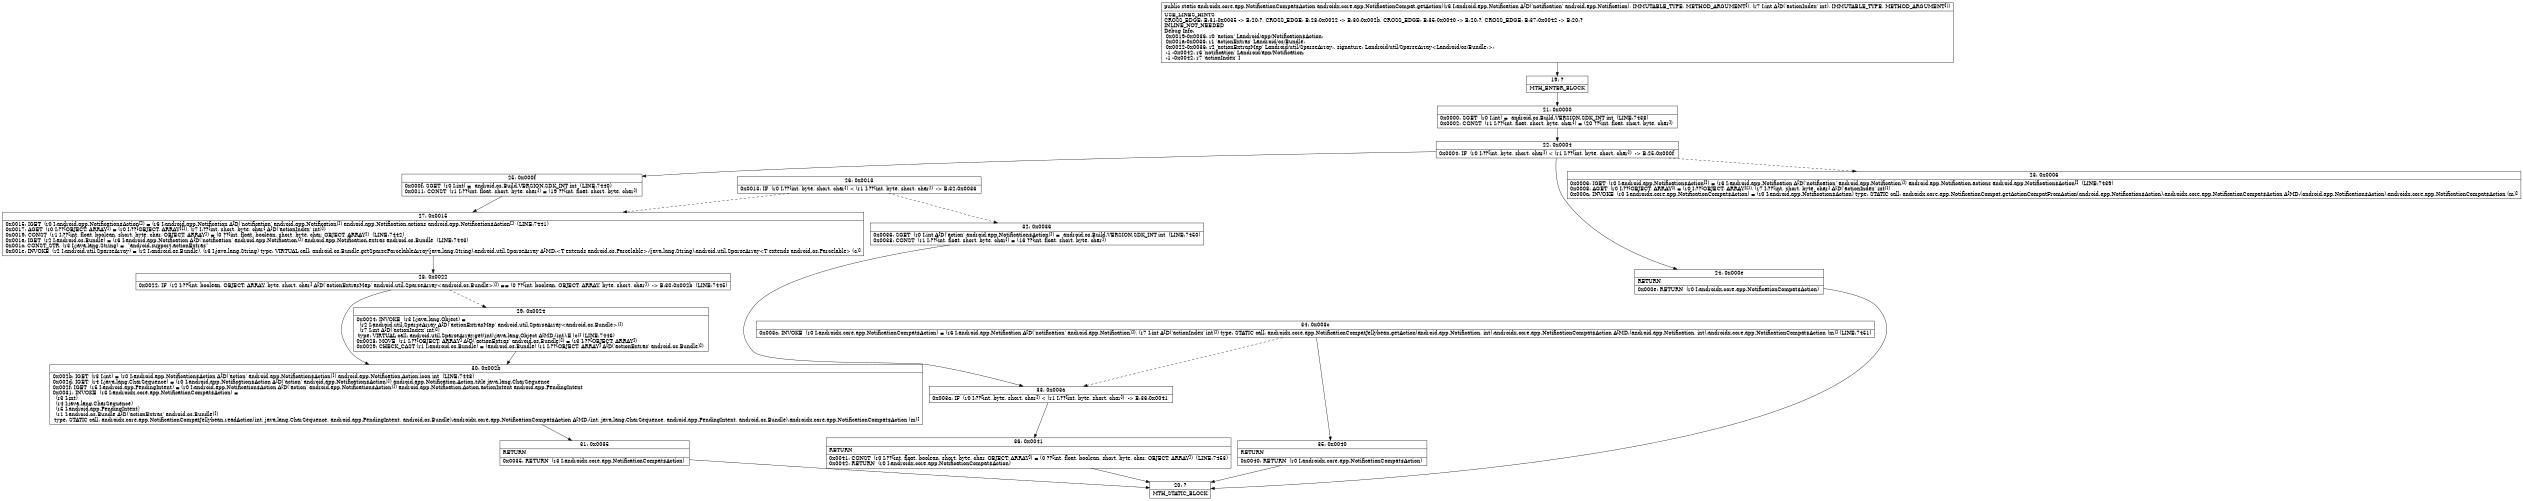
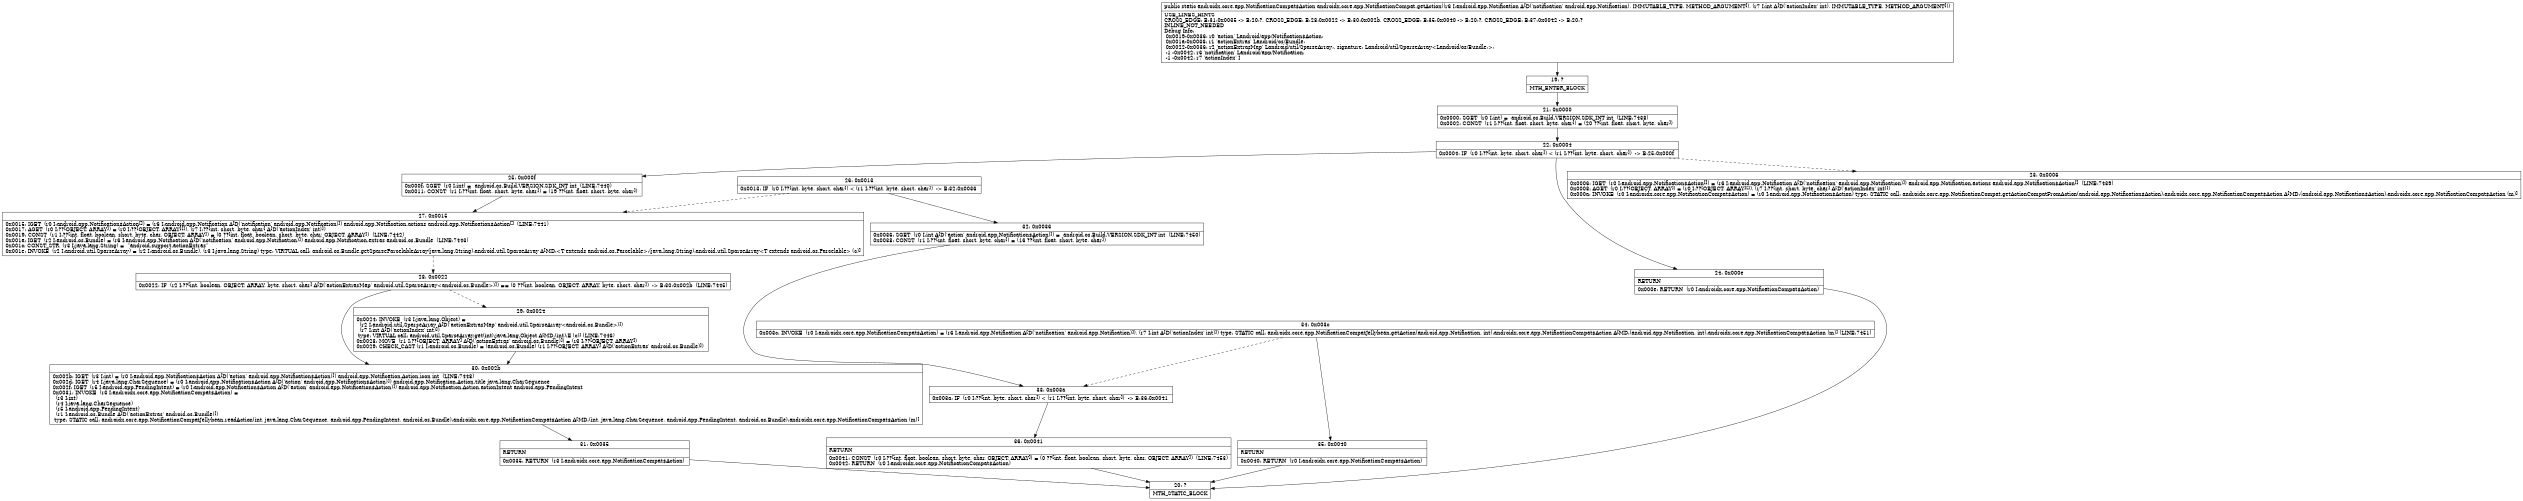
edge "26: 0x0013" -> "32: 0x0036": style dashed -> solid
edge "27: 0x0015" -> "28: 0x0022": style solid -> dashed
